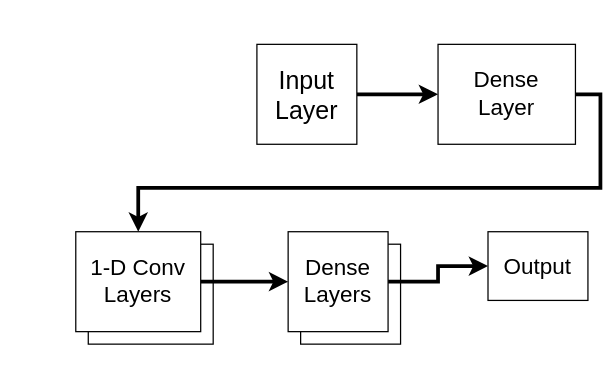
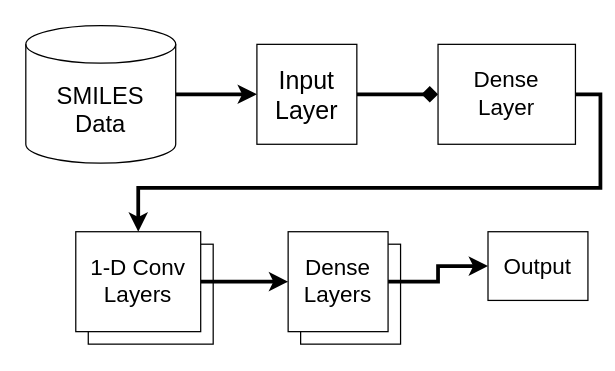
node "SMILES Data": added
edge "SMILES Data" -> "Input Layer": added
edge "Input Layer" -> "Dense Layer": arrowhead classic -> diamond
